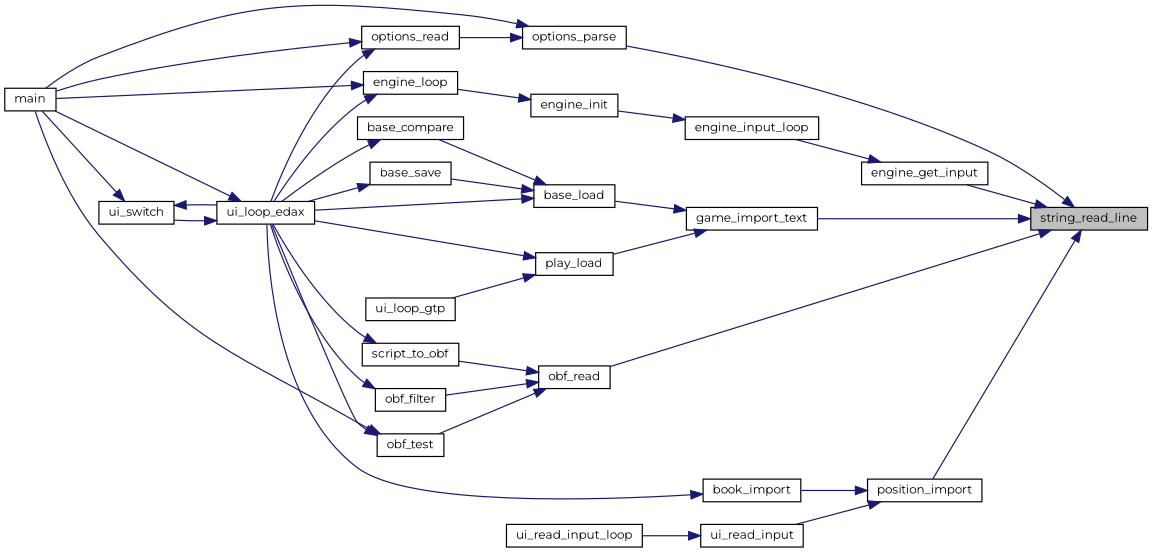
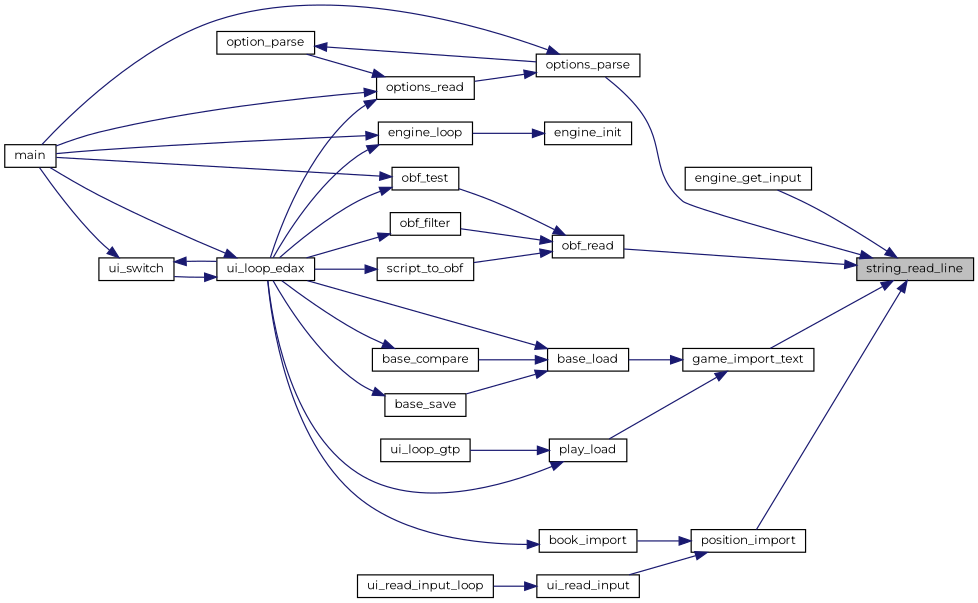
node "option_parse": added
node "engine_input_loop": removed
